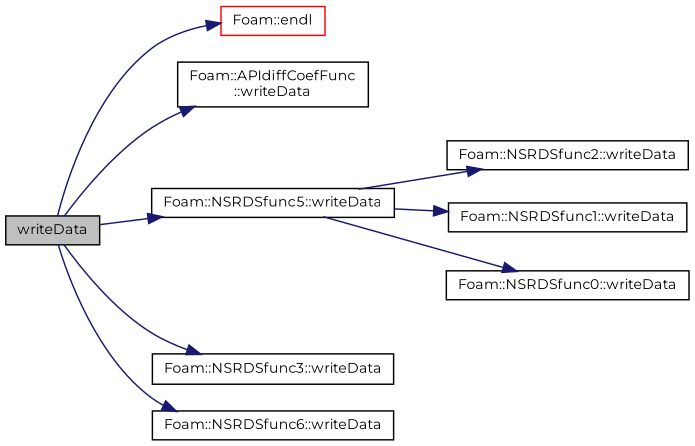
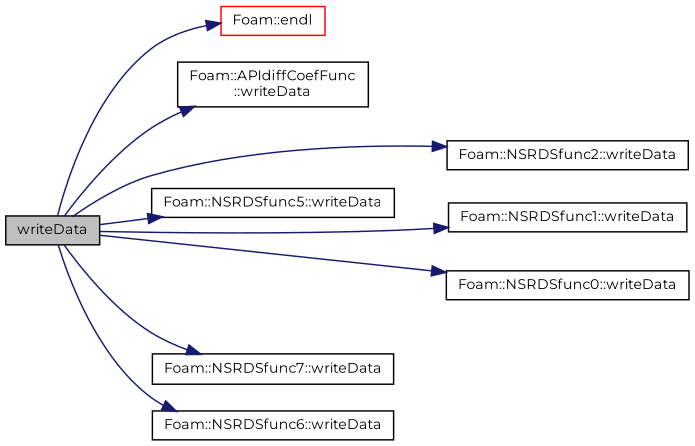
edge "Foam::NSRDSfunc5::writeData" -> "Foam::NSRDSfunc2::writeData": now "writeData" -> "Foam::NSRDSfunc2::writeData"
edge "Foam::NSRDSfunc5::writeData" -> "Foam::NSRDSfunc1::writeData": now "writeData" -> "Foam::NSRDSfunc1::writeData"
edge "Foam::NSRDSfunc5::writeData" -> "Foam::NSRDSfunc0::writeData": now "writeData" -> "Foam::NSRDSfunc0::writeData"
node "Foam::NSRDSfunc3::writeData": label "Foam::NSRDSfunc3::writeData" -> "Foam::NSRDSfunc7::writeData"
